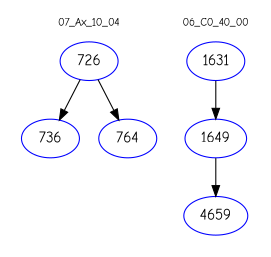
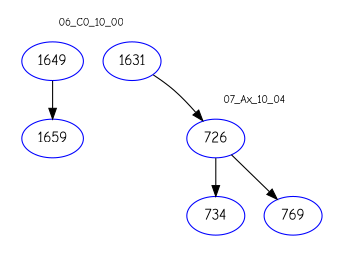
cluster "06_C0_40_00": label "06_C0_40_00" -> "06_C0_10_00"
edge "1631" -> "1649": now "1631" -> "726"
node "736": label "736" -> "734"
node "764": label "764" -> "769"
node "4659": label "4659" -> "1659"
